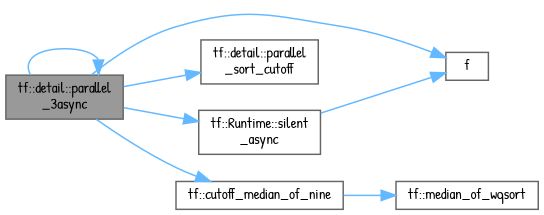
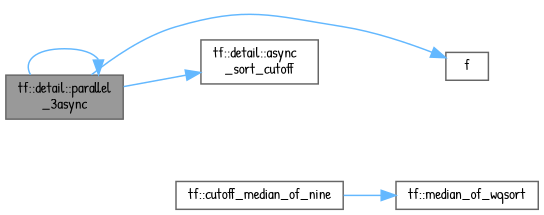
node "tf::detail::parallel _sort_cutoff": label "tf::detail::parallel _sort_cutoff" -> "tf::detail::async _sort_cutoff"
node "tf::Runtime::silent _async": removed
edge "tf::detail::parallel _3async" -> "tf::cutoff_median_of_nine": removed
